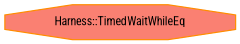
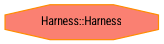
node "Harness::TimedWaitWhileEq": label "Harness::TimedWaitWhileEq" -> "Harness::Harness"
